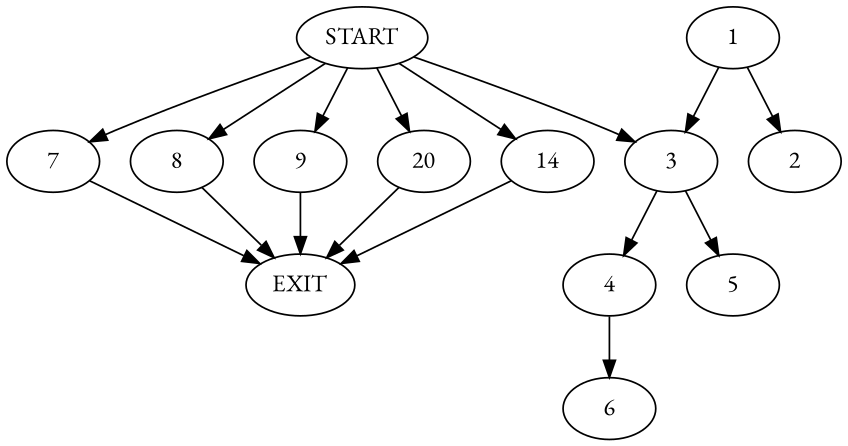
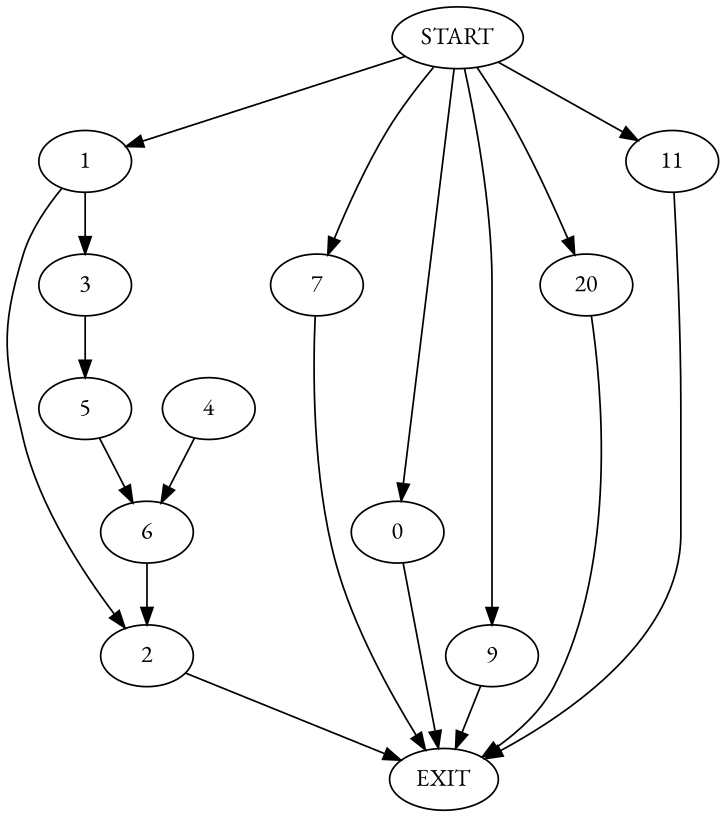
edge "START" -> "3": now "START" -> "1"
node "8": label "8" -> "0"
node "14": label "14" -> "11"
edge "3" -> "4": removed
edge "5" -> "6": added
edge "6" -> "2": added
edge "2" -> "EXIT": added
